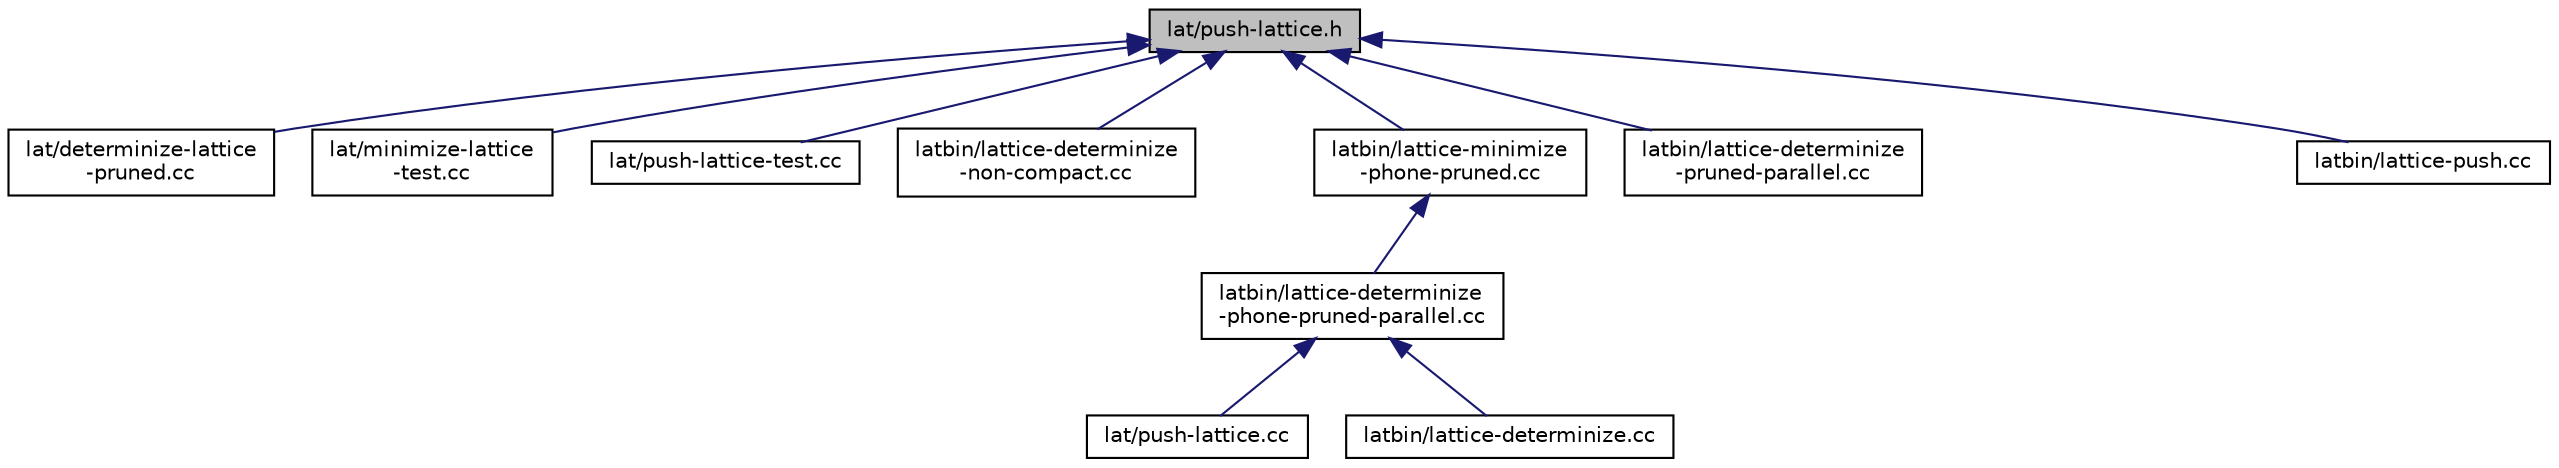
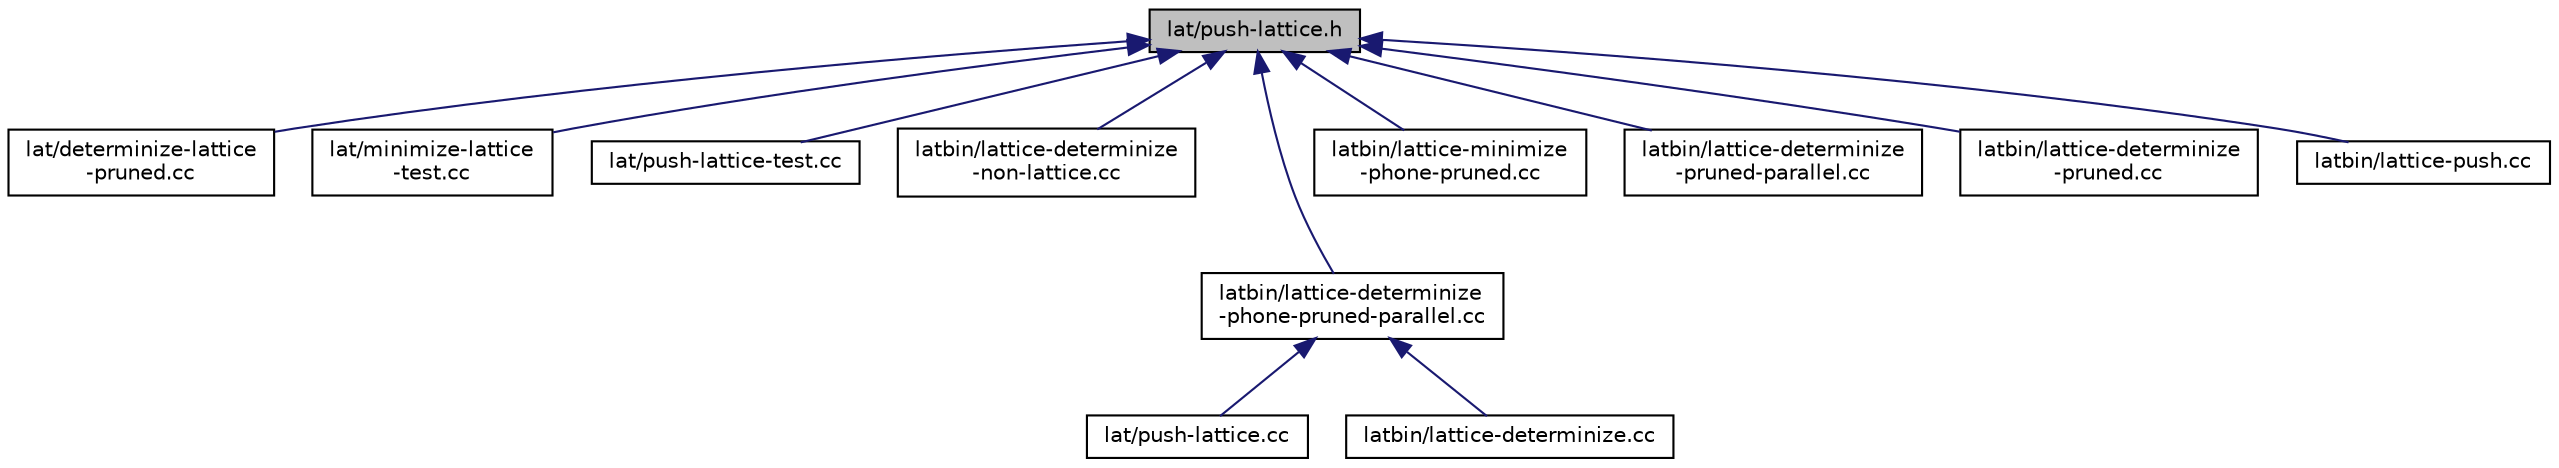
node "latbin/lattice-determinize -non-compact.cc": label "latbin/lattice-determinize -non-compact.cc" -> "latbin/lattice-determinize -non-lattice.cc"
node "latbin/lattice-determinize -pruned.cc": added
edge "latbin/lattice-determinize -phone-pruned-parallel.cc" -> "latbin/lattice-minimize -phone-pruned.cc": now "latbin/lattice-determinize -phone-pruned-parallel.cc" -> "lat/push-lattice.h"
